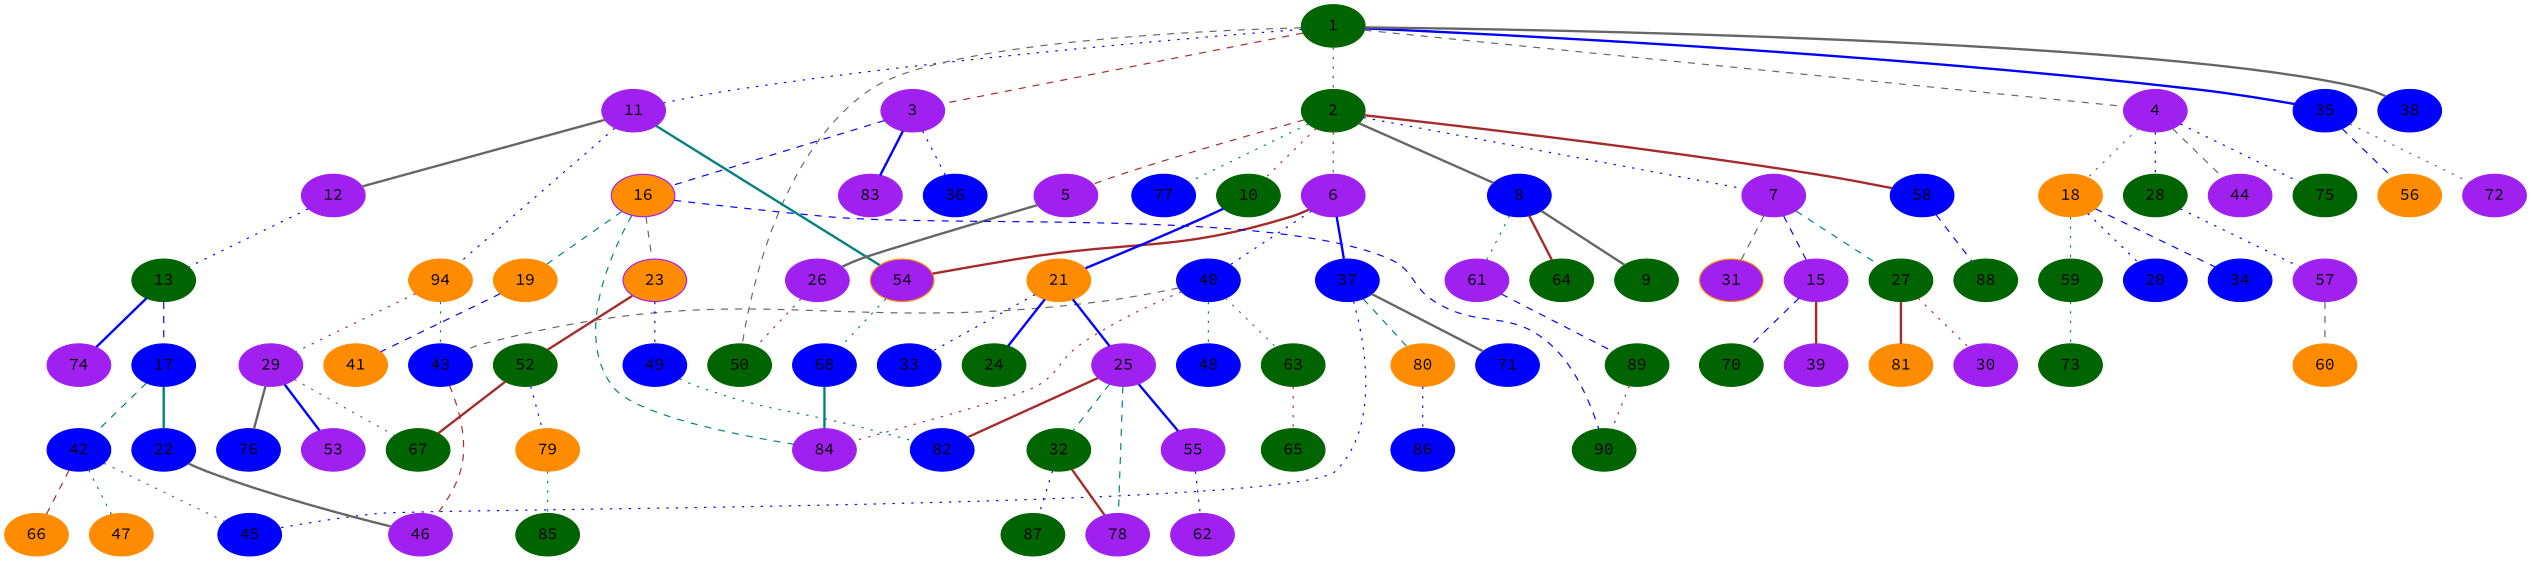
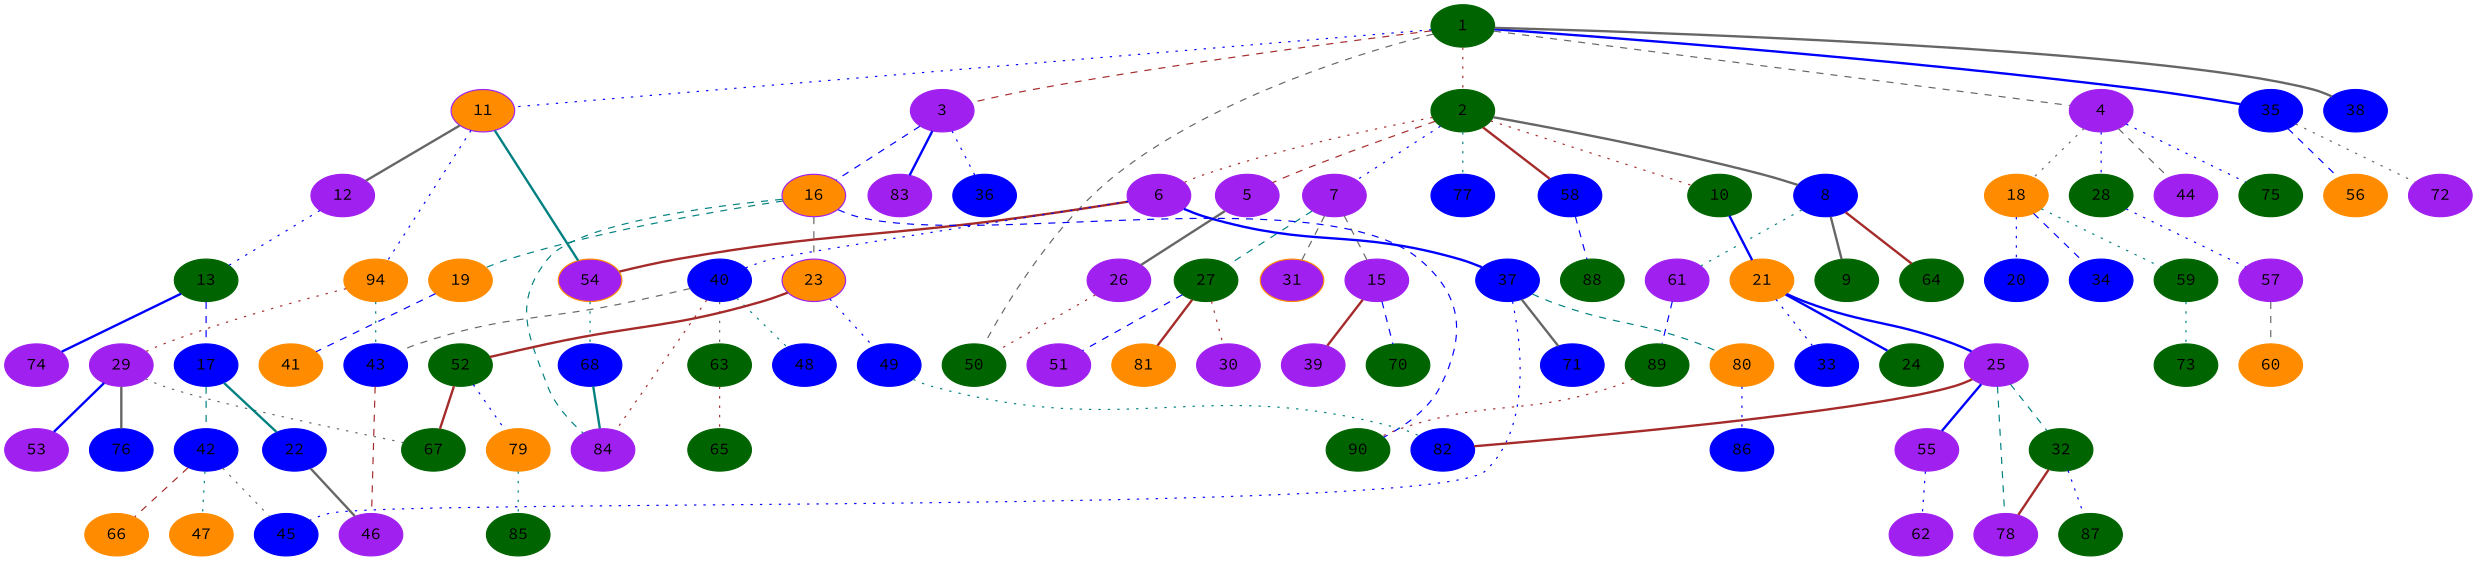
node "11": fillcolor purple -> darkorange
edge "7" -- "15": color blue -> gray40
node "51": added
